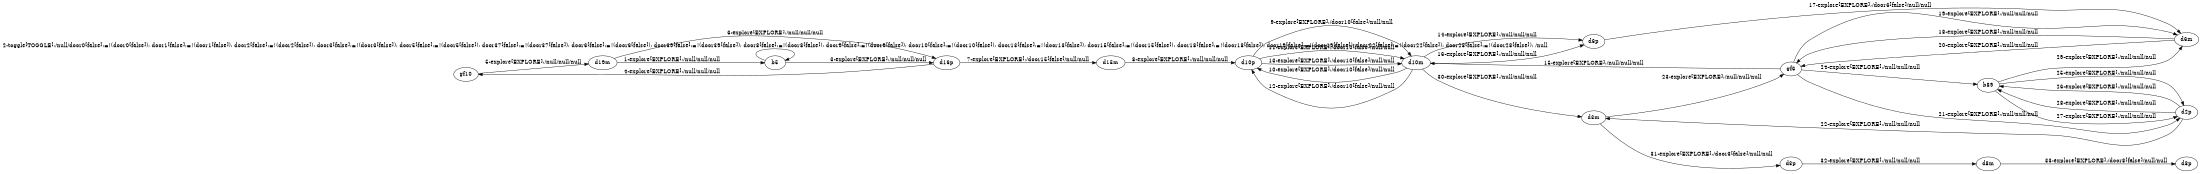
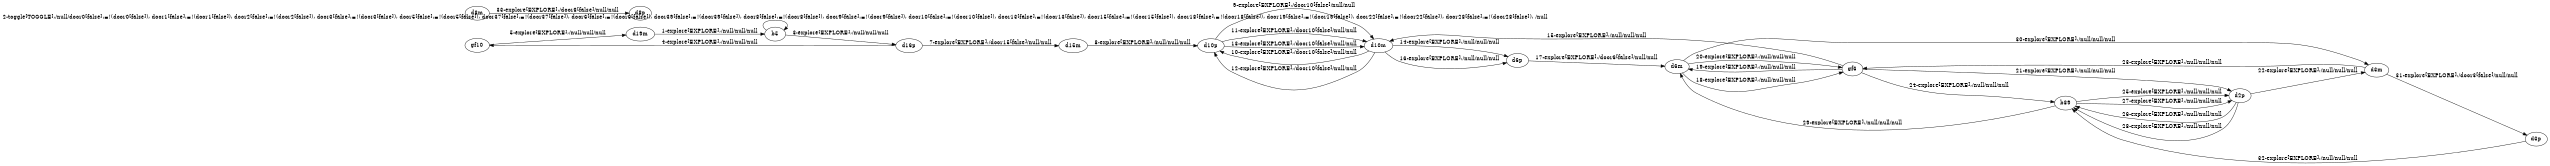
edge "d19m" -> "d16p": removed, label "6-explore[EXPLORE];/null/null/null"
edge "d10m" -> "d3m": now "d6m" -> "d3m"
edge "d3p" -> "d8m": now "d3p" -> "b89"
